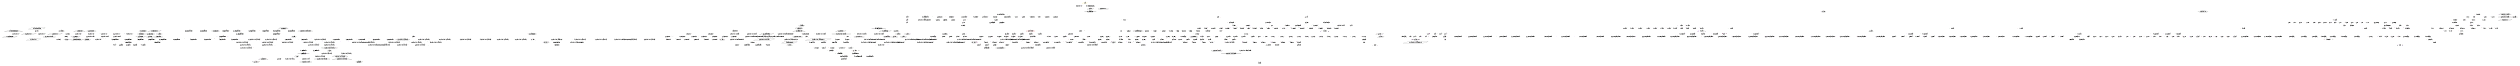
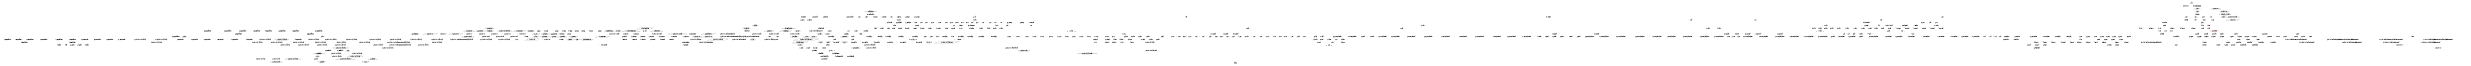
node "258: public void <init>()": removed
